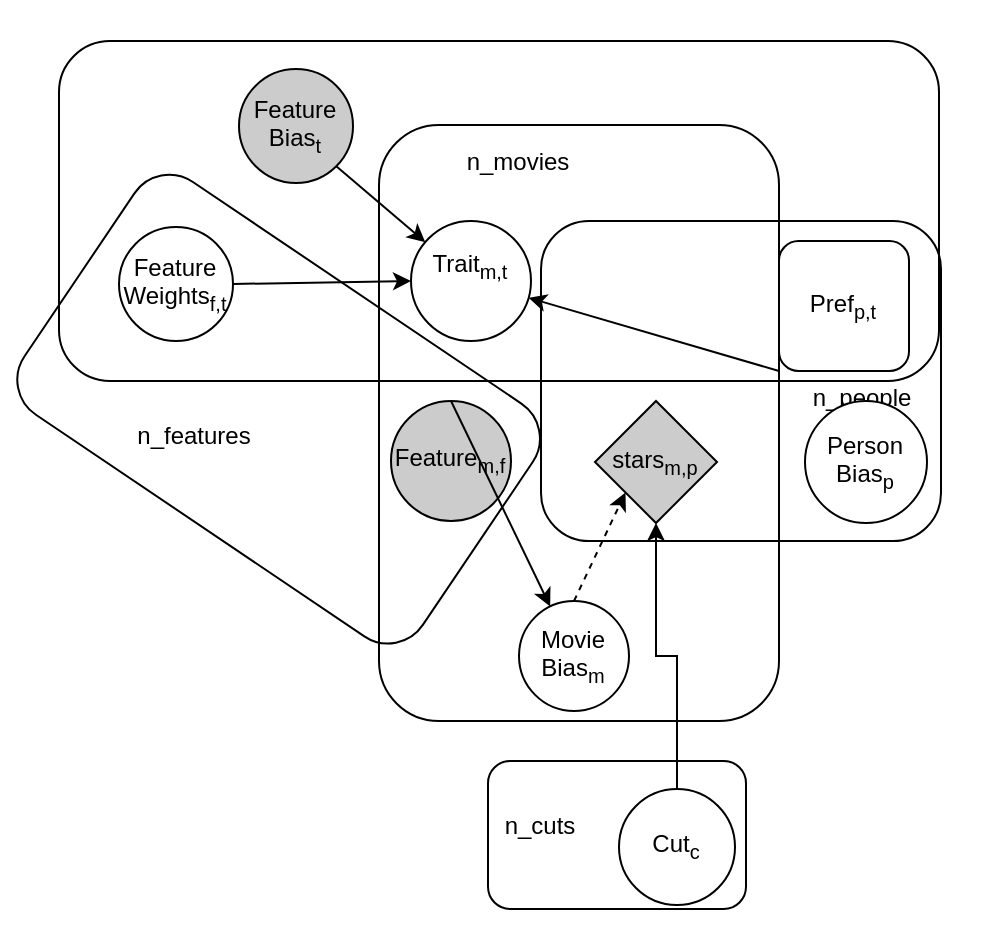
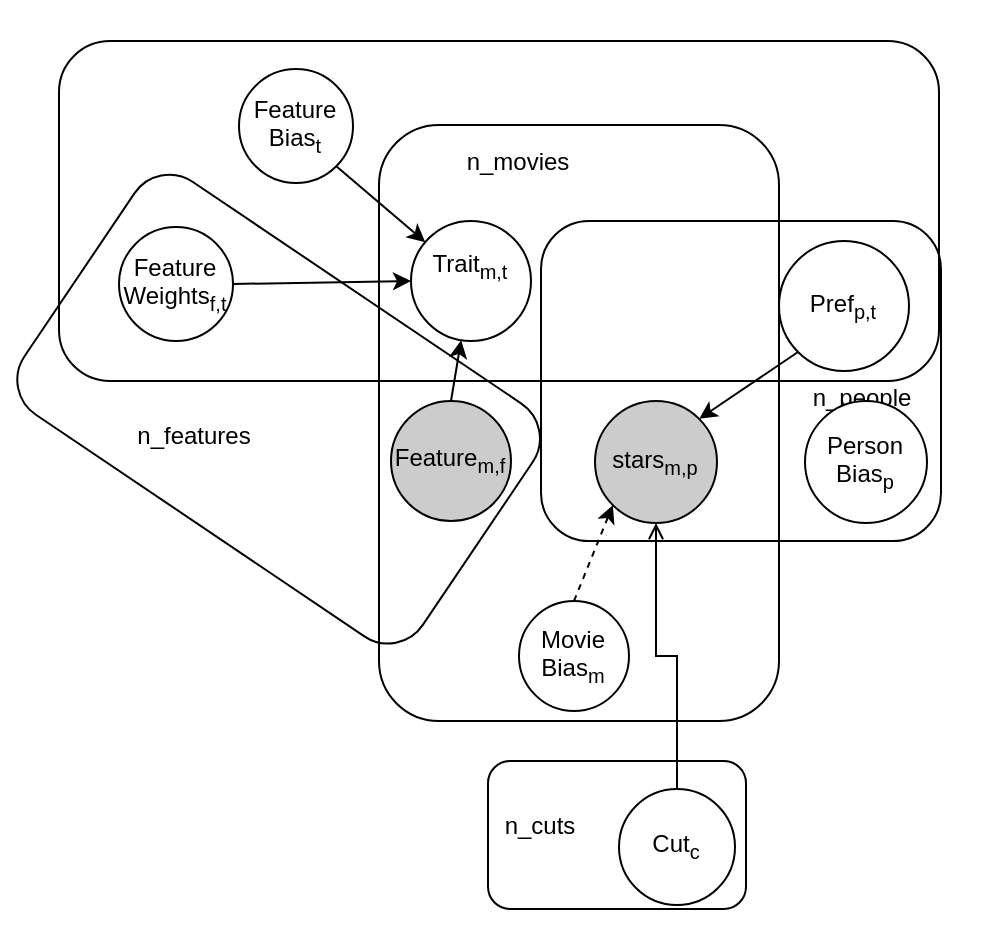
node "Feature Biast": fillcolor #cccccc -> #ffffff
node "Prefp,t": shape rounded rectangle -> ellipse
edge "Prefp,t" -> "Traitm,t": now "Prefp,t" -> "starsm,p"
node "starsm,p": shape diamond -> ellipse
edge "Featurem,f" -> "Movie Biasm": now "Featurem,f" -> "Traitm,t"
edge "Cutc" -> "starsm,p": arrowhead classic -> open
